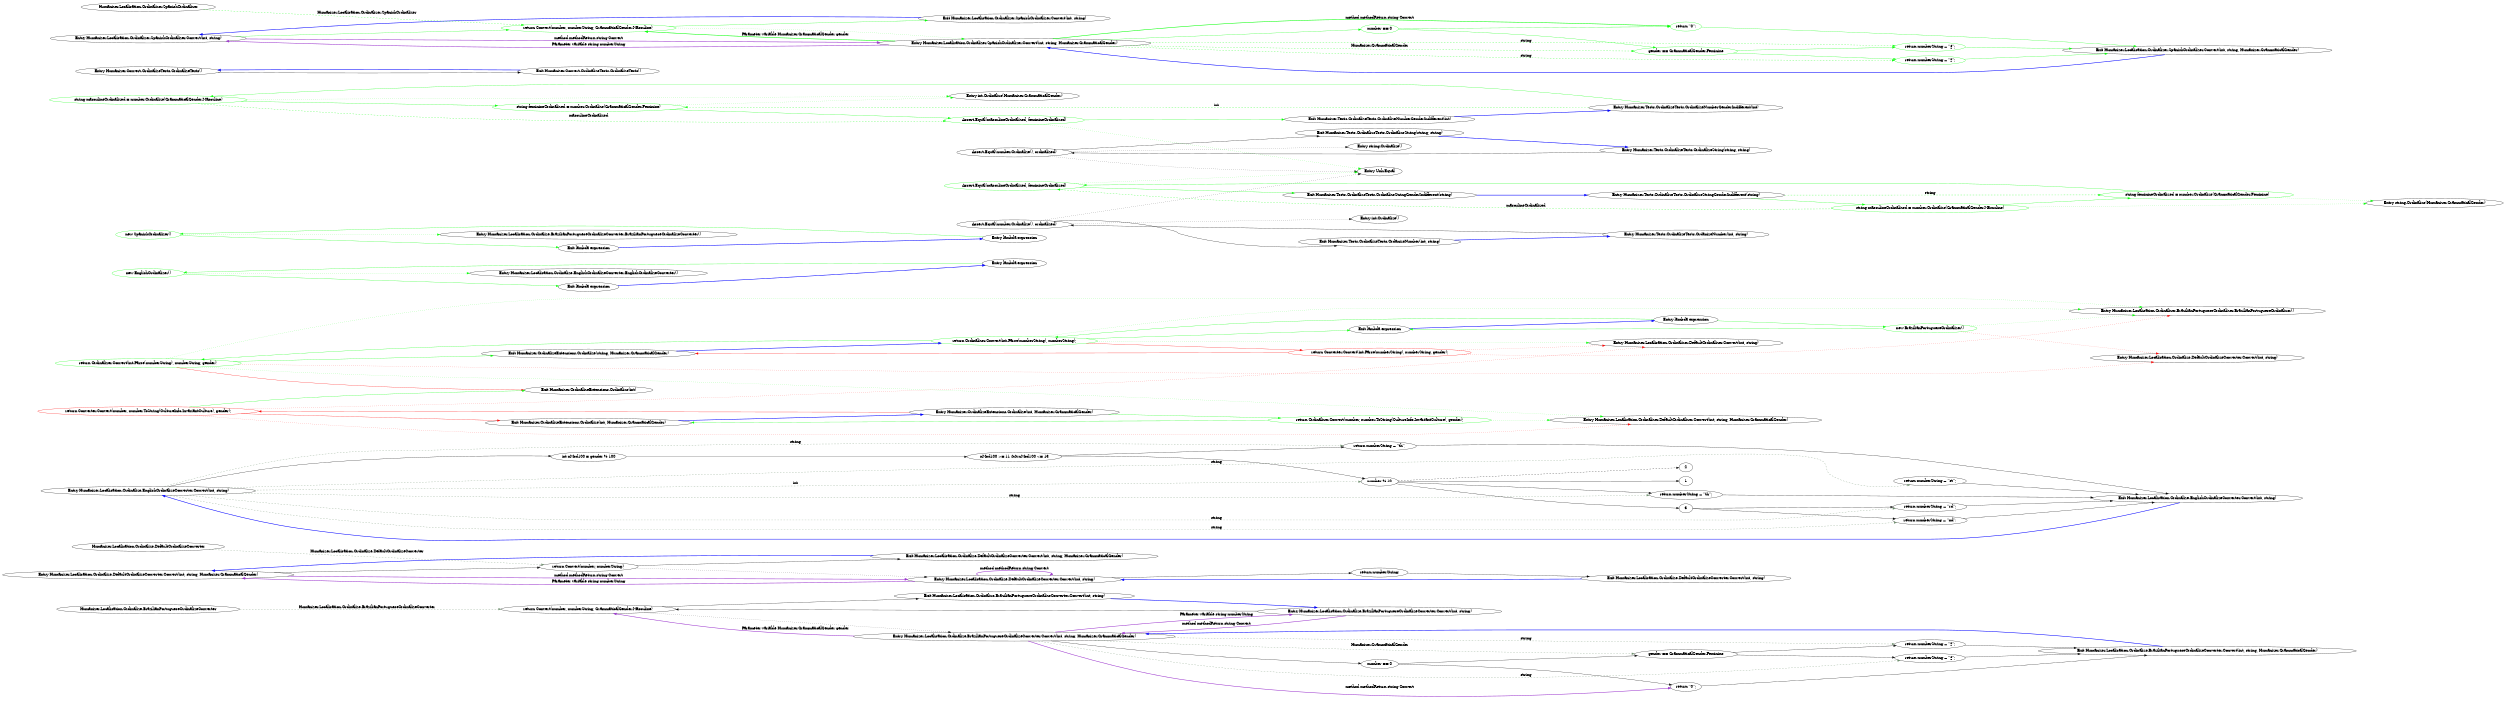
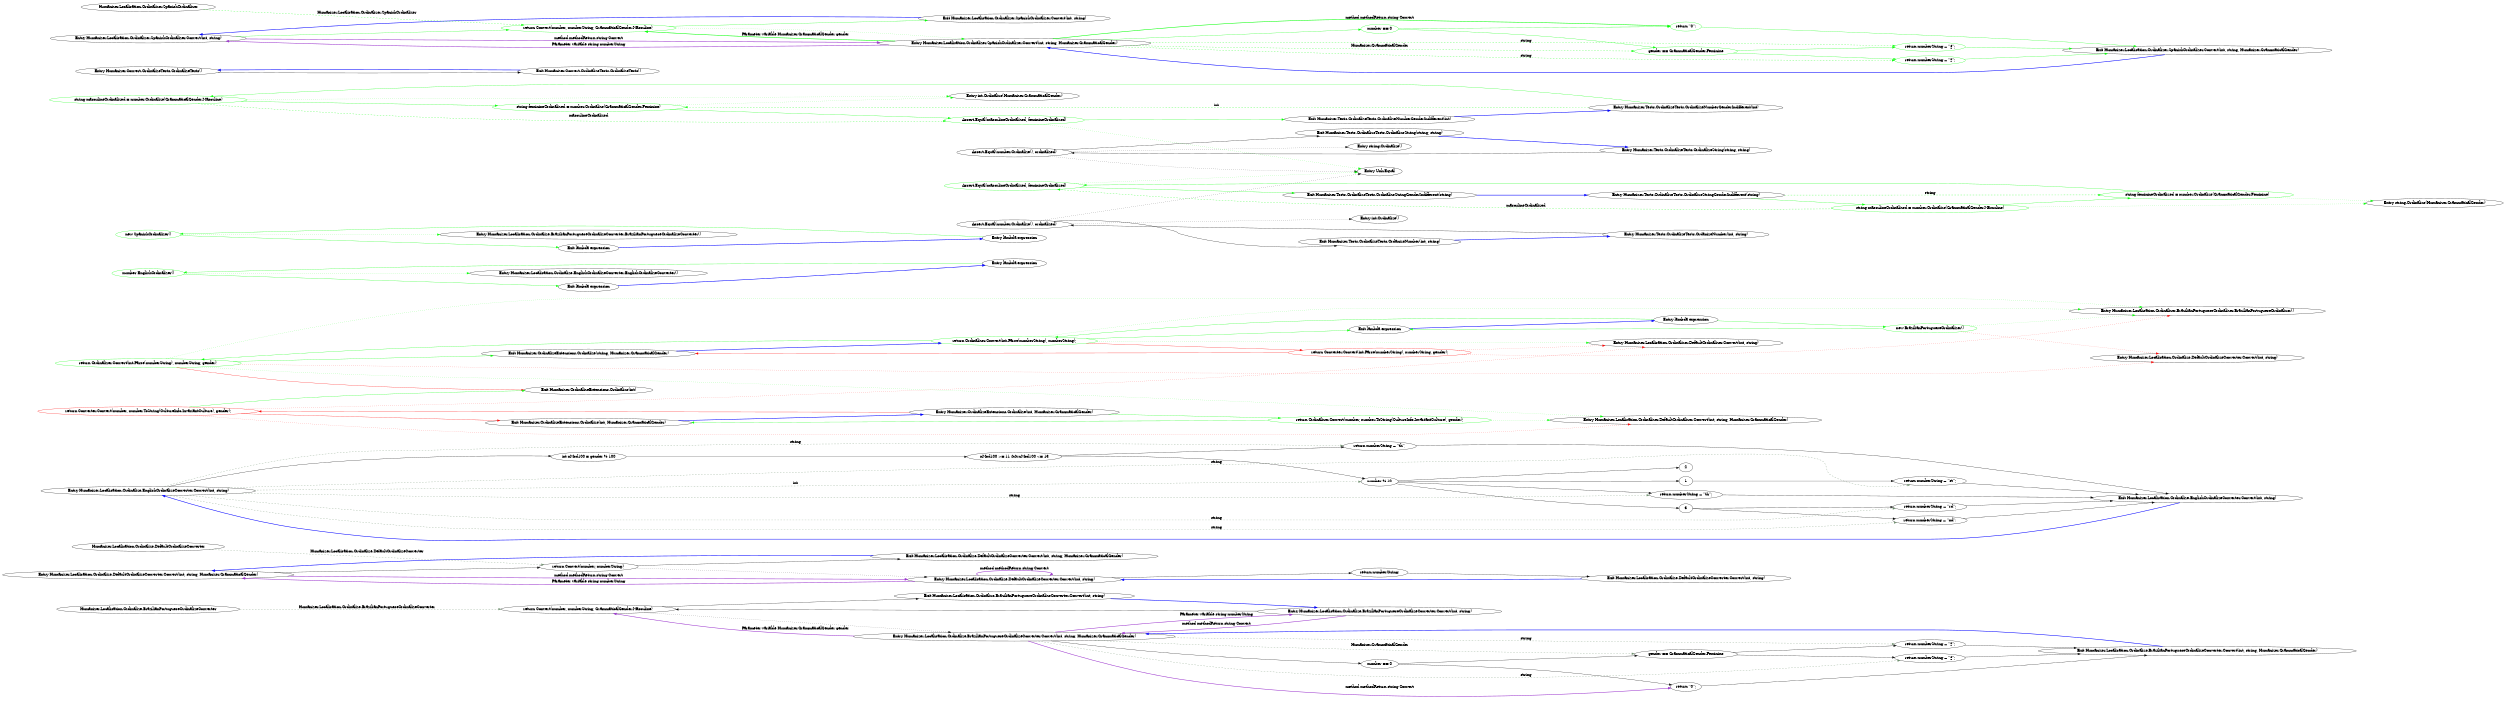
node "new EnglishOrdinalizer()": label "new EnglishOrdinalizer()" -> "number EnglishOrdinalizer()"
edge "number % 10" -> "2": style dashed -> solid
edge "1" -> "return numberString + ''st'';": added
